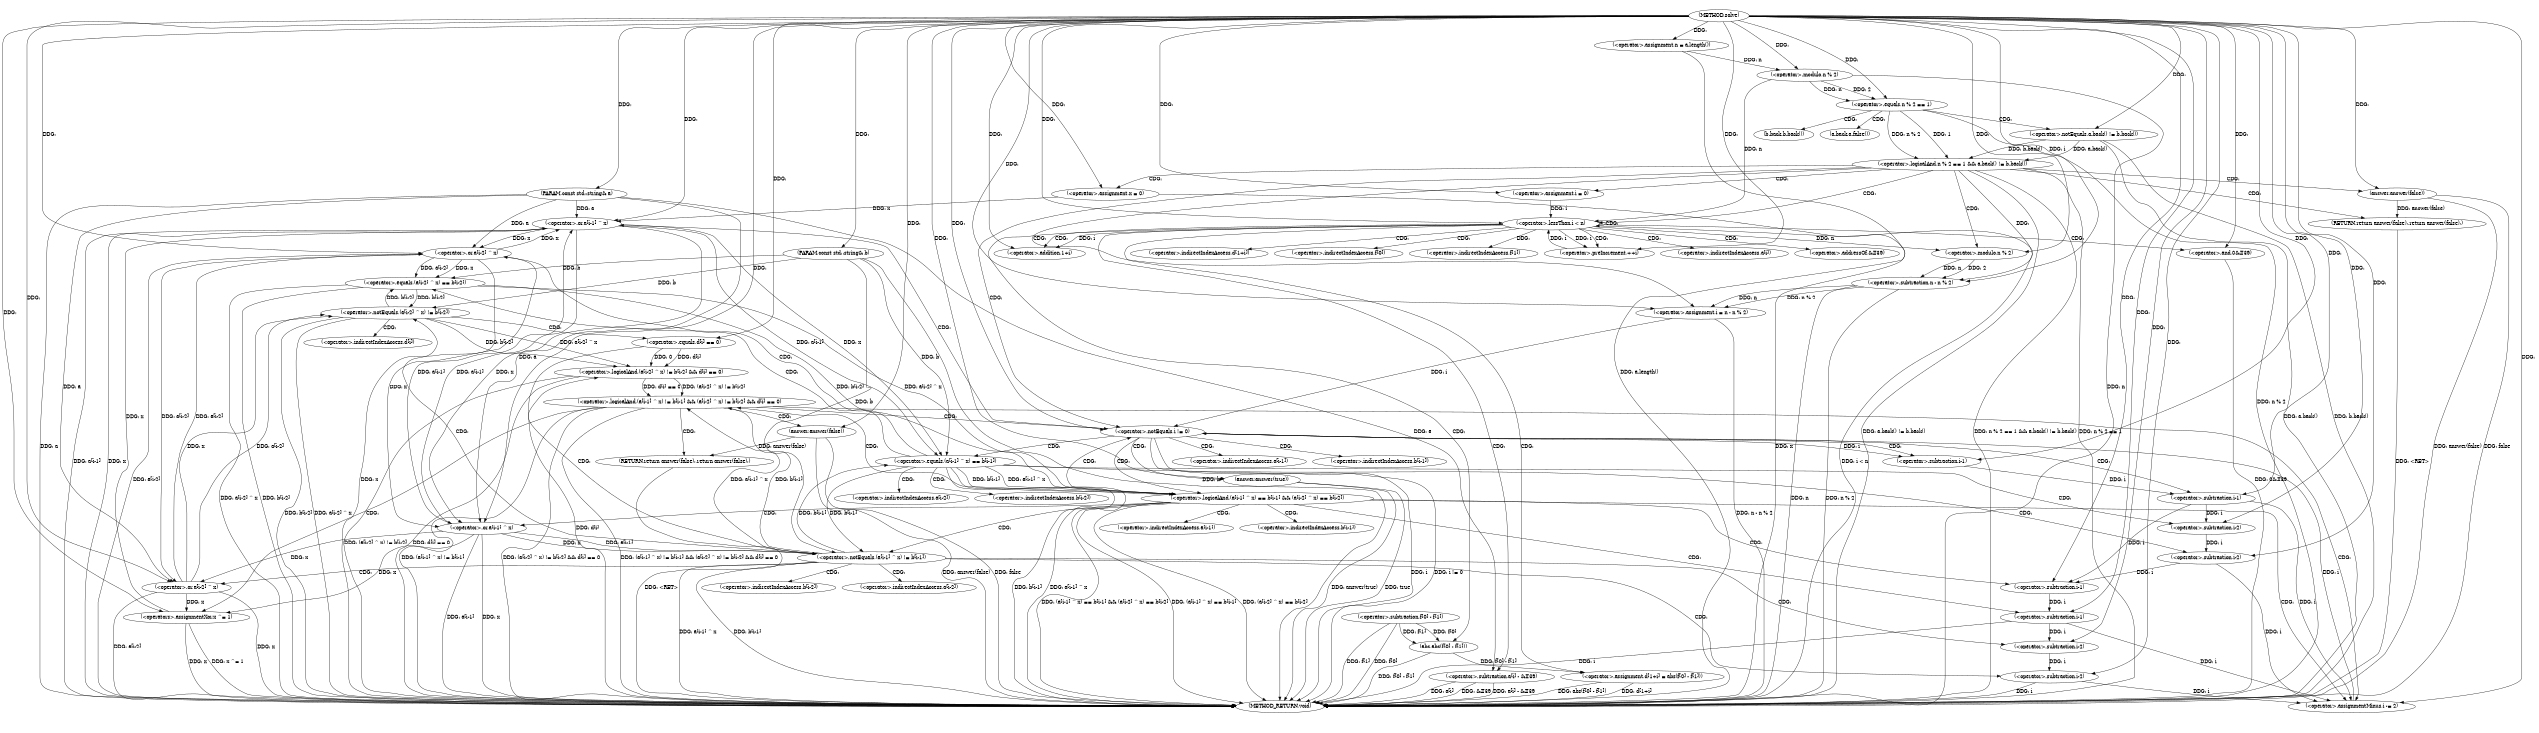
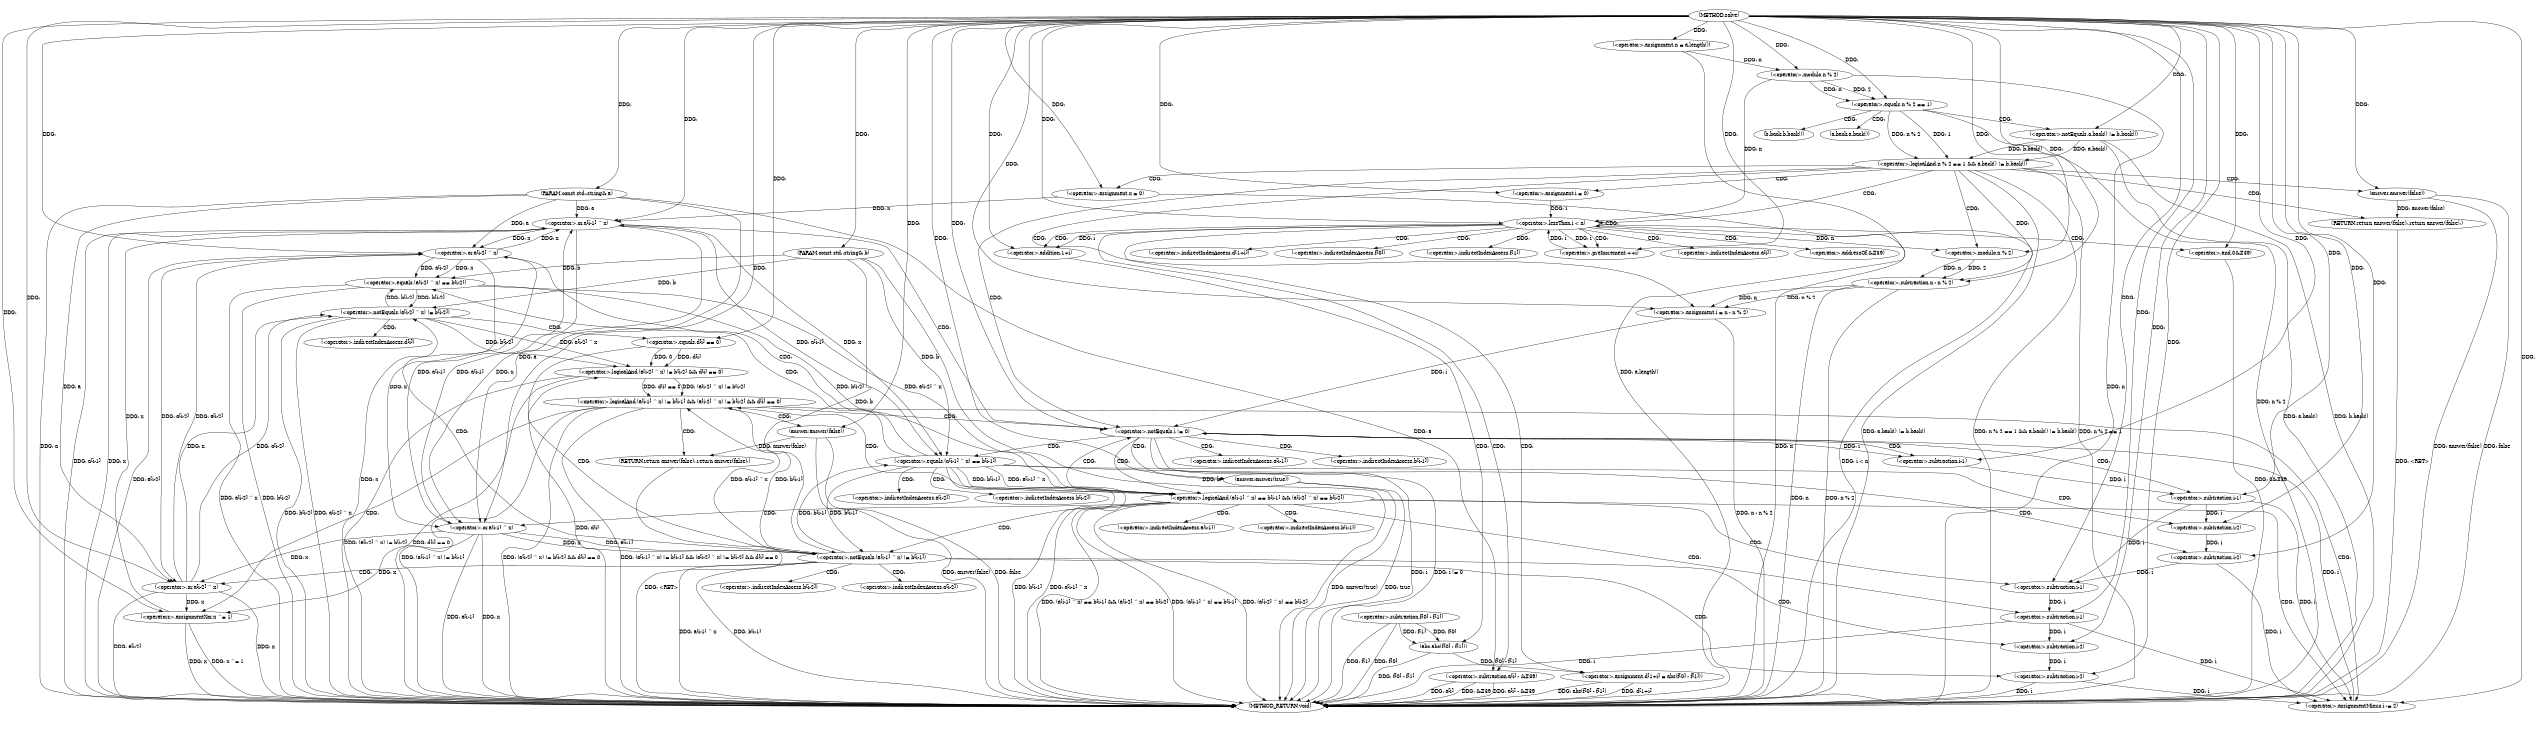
node "(a.back,a.false())": label "(a.back,a.false())" -> "(a.back,a.back())"
edge "(METHOD,solve)" -> "(<operator>.subtraction,n - n % 2)": label "DDG: i" -> "DDG: "
edge "(<operator>.lessThan,i < n)" -> "(abs,abs(f[0] - f[1]))": now "(<operator>.addition,1+i)" -> "(abs,abs(f[0] - f[1]))"
